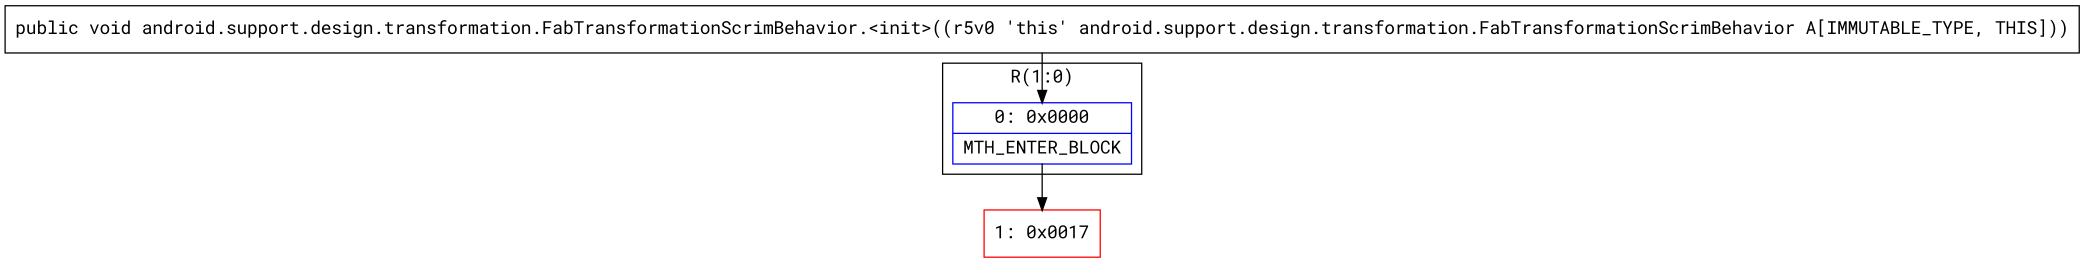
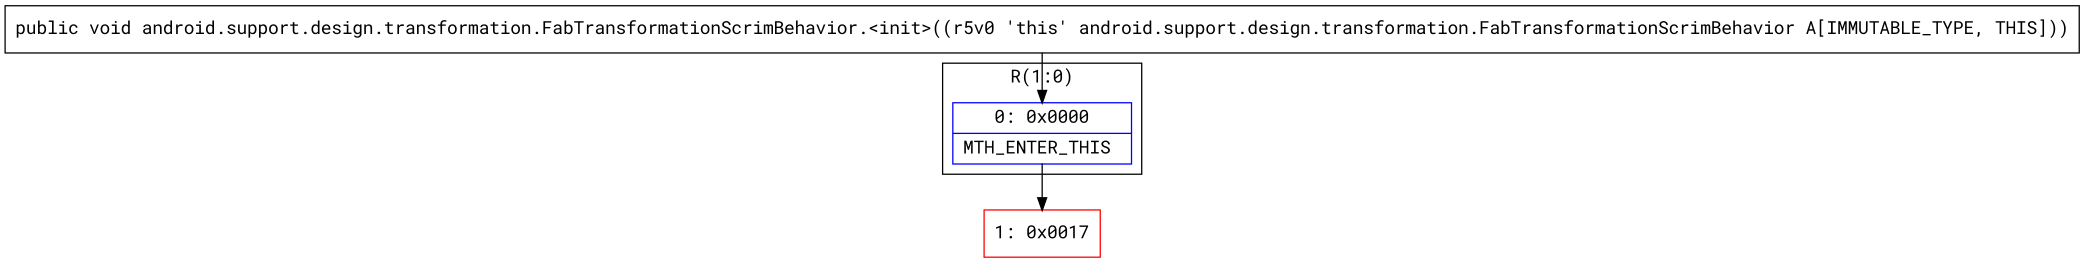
node "0: 0x0000": text "MTH_ENTER_BLOCK" -> "MTH_ENTER_THIS"
